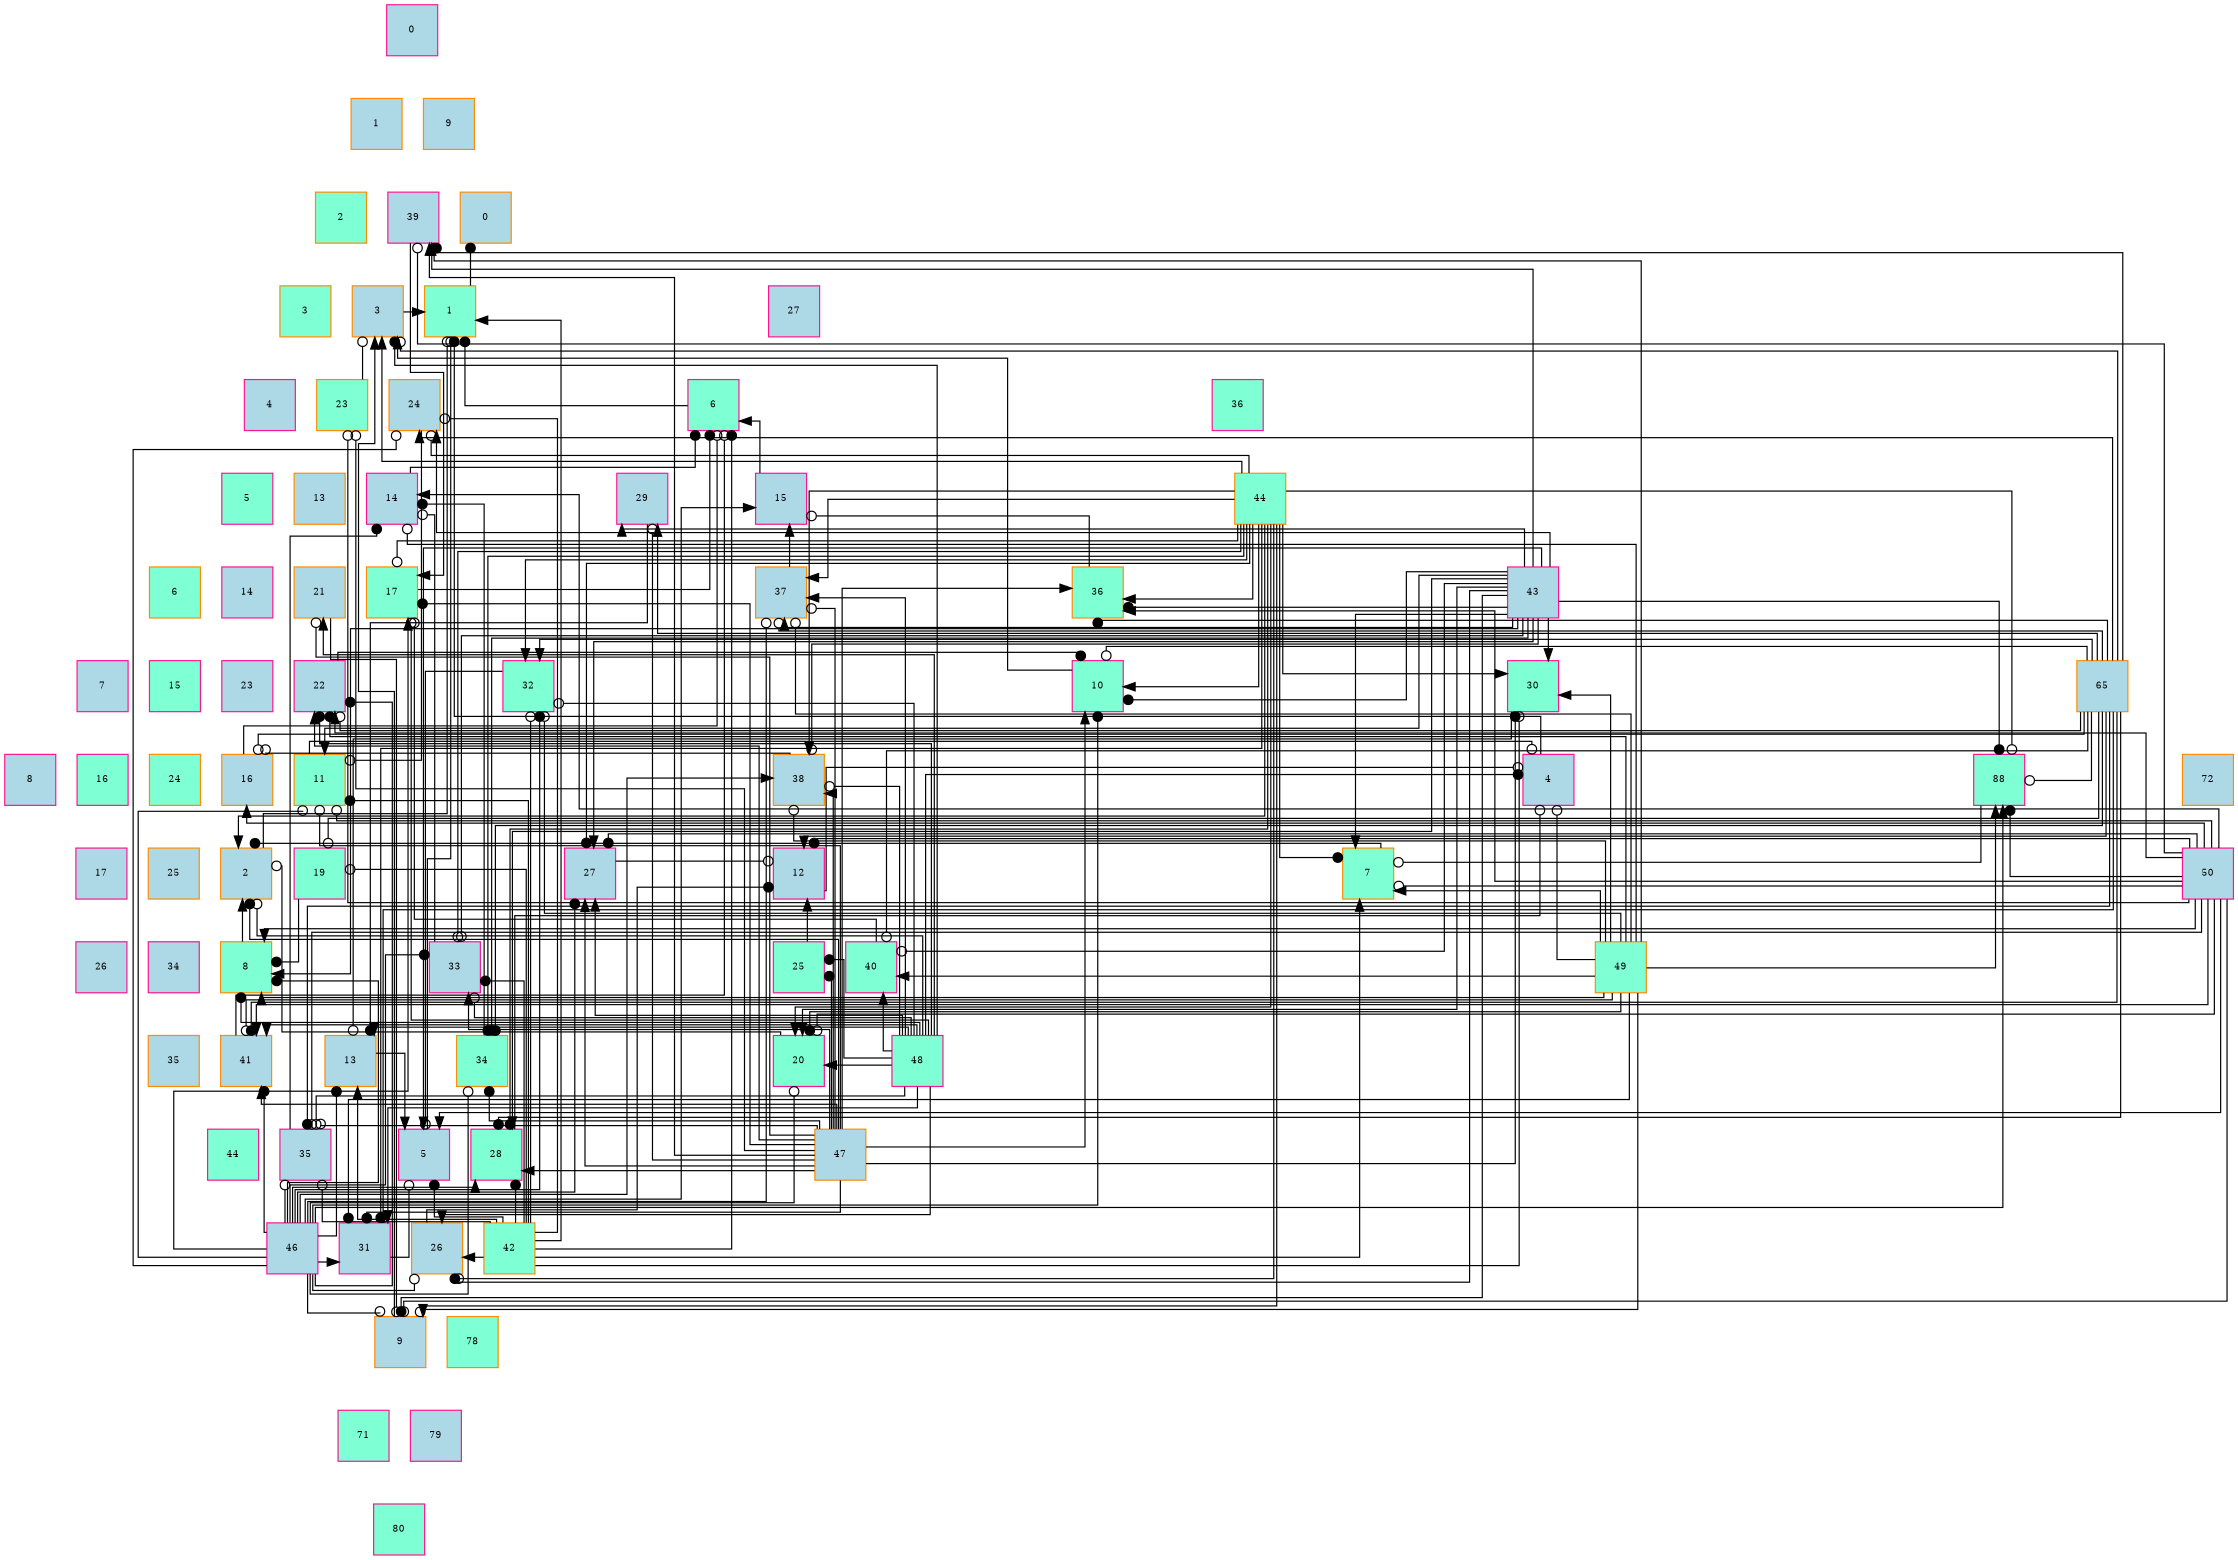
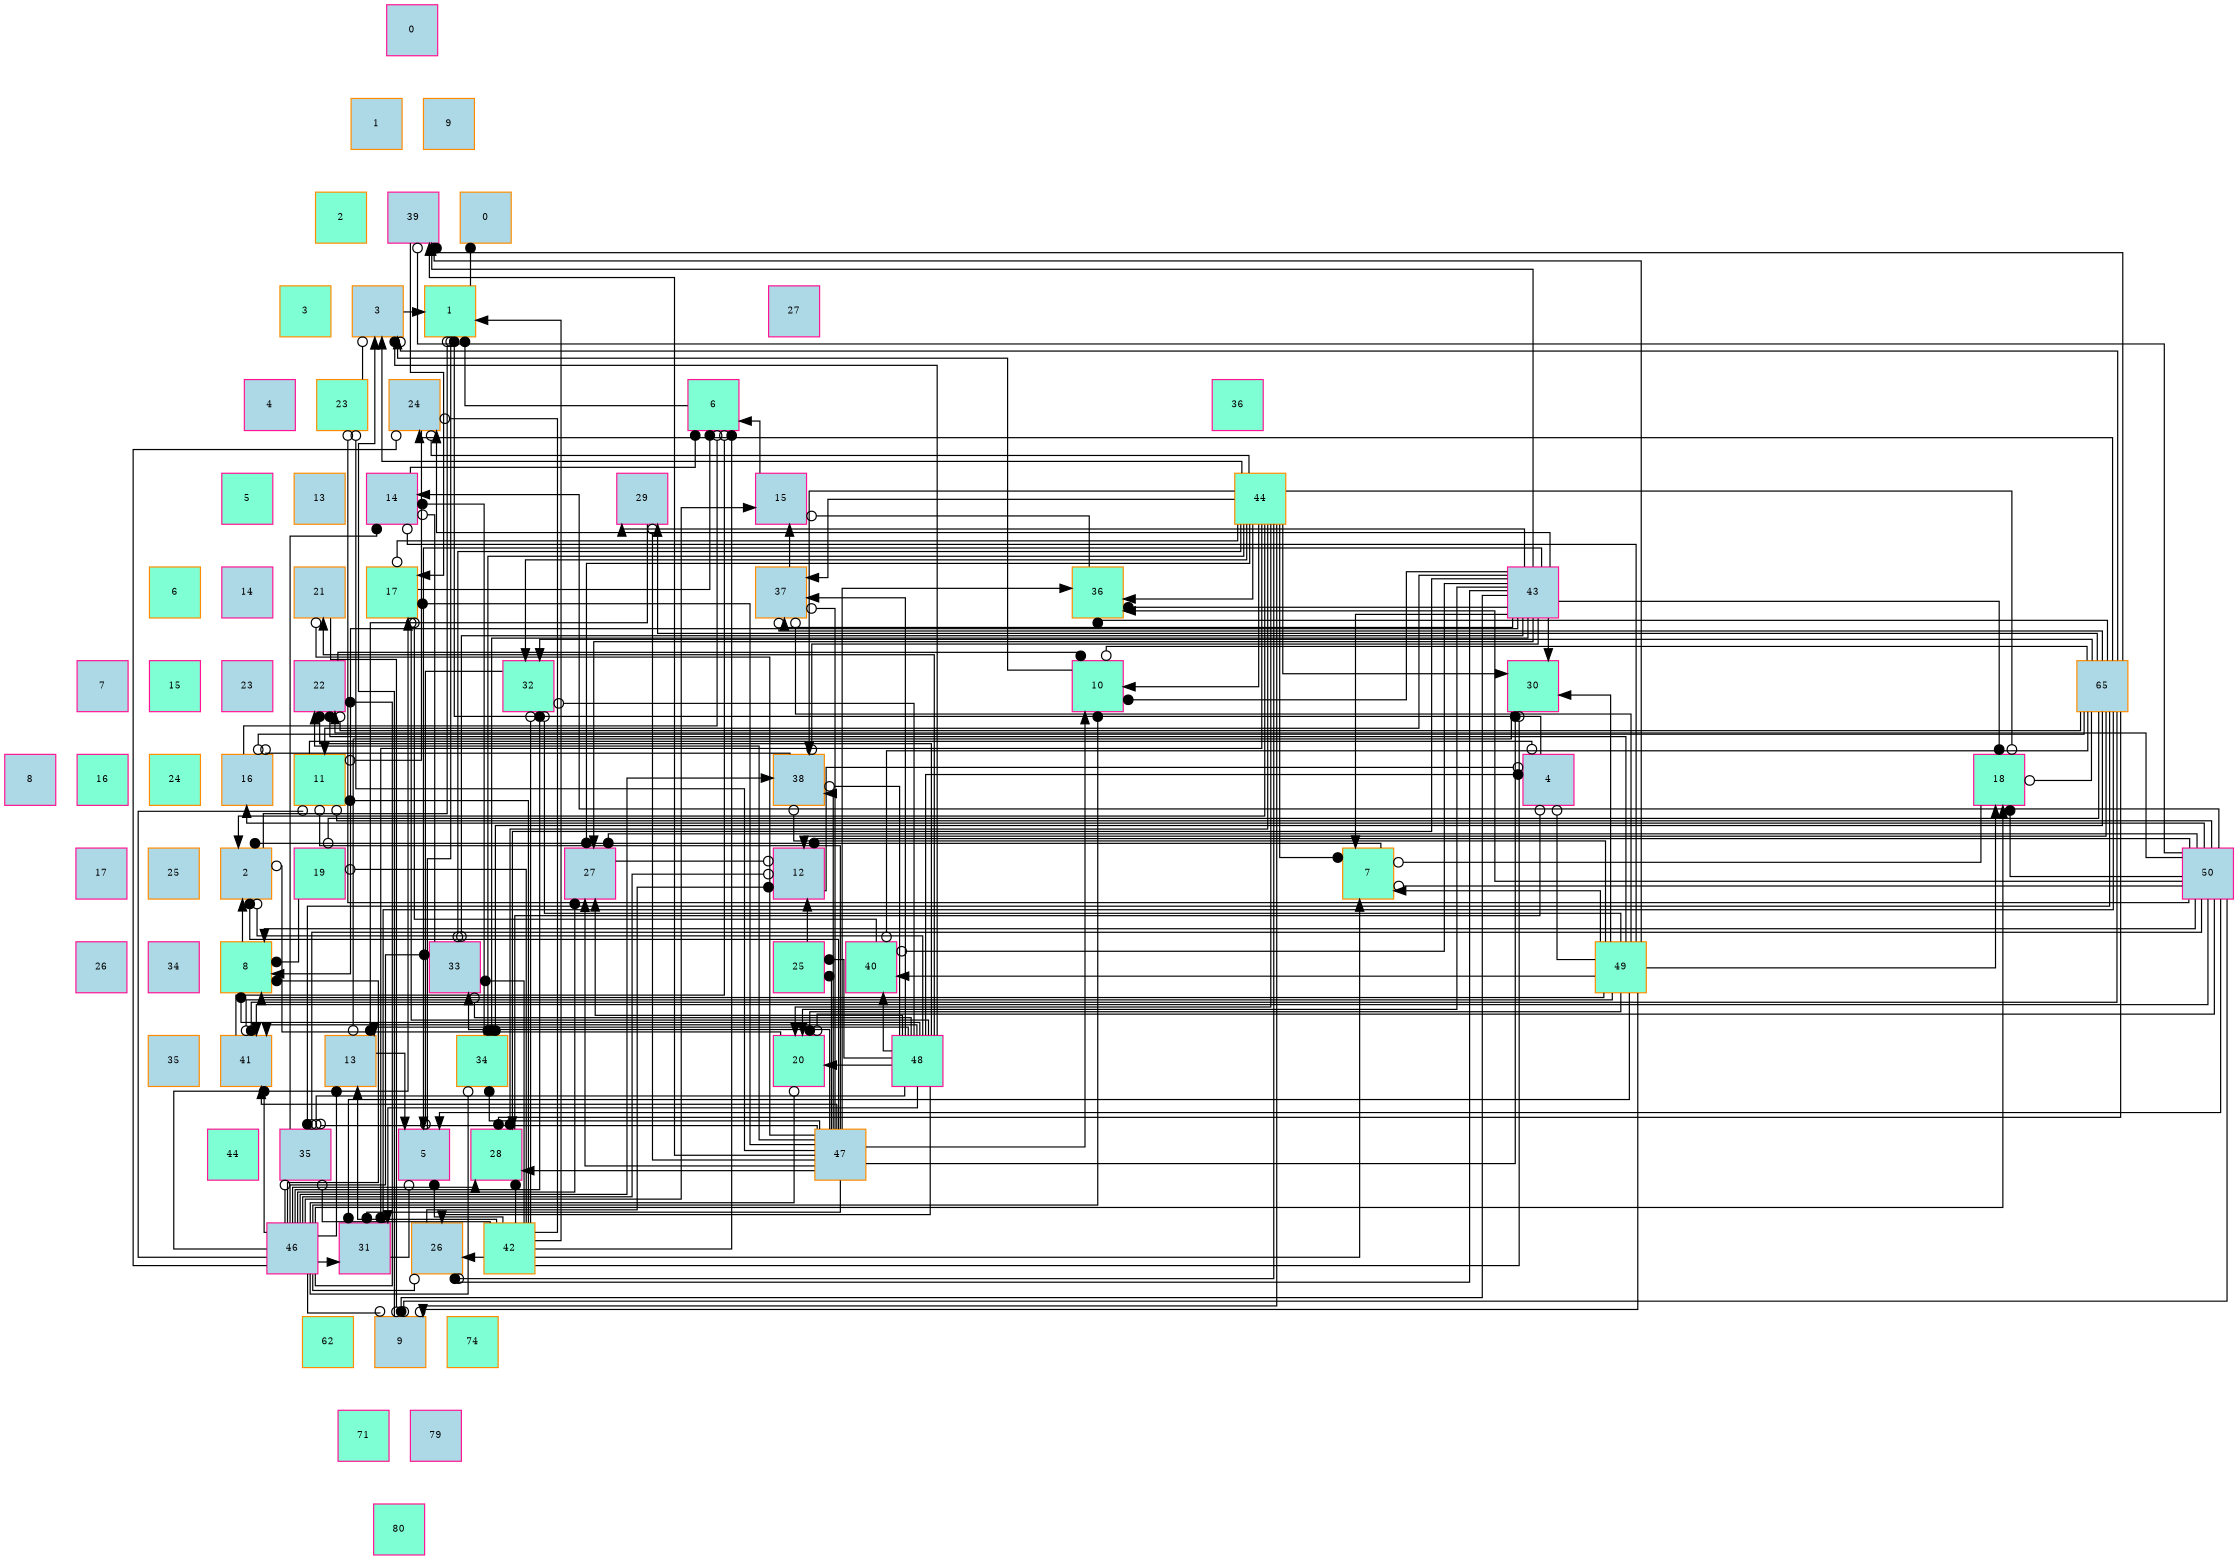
node "88": label "88" -> "18"
node "72": removed
edge "46" -> "37": now "46" -> "12"
node "62": added
node "78": label "78" -> "74"
